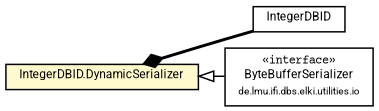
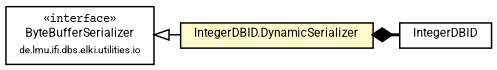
edge "ByteBufferSerializer" -> "IntegerDBID.DynamicSerializer": reversed
